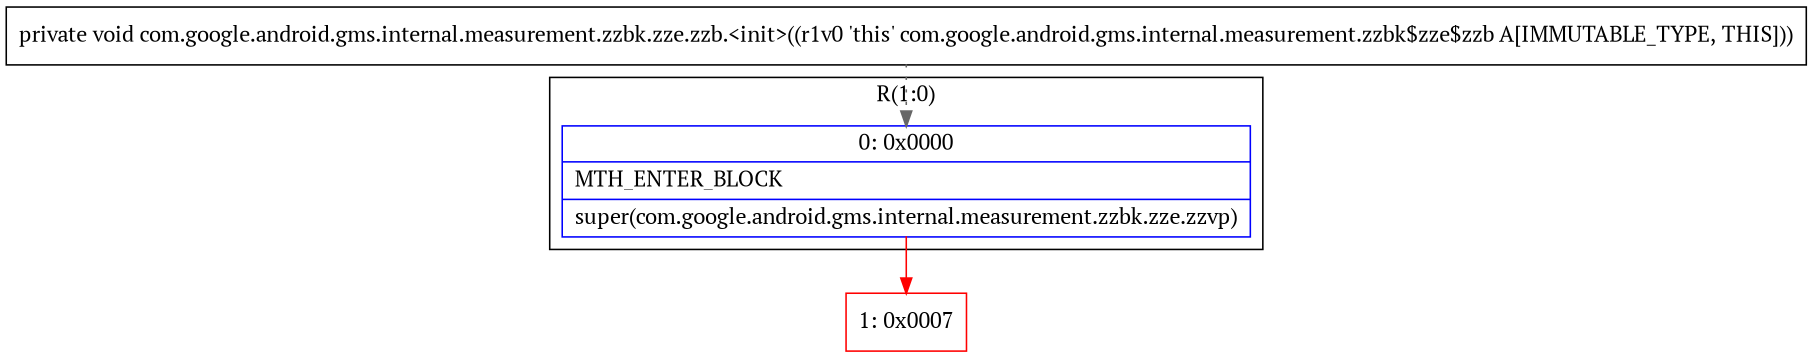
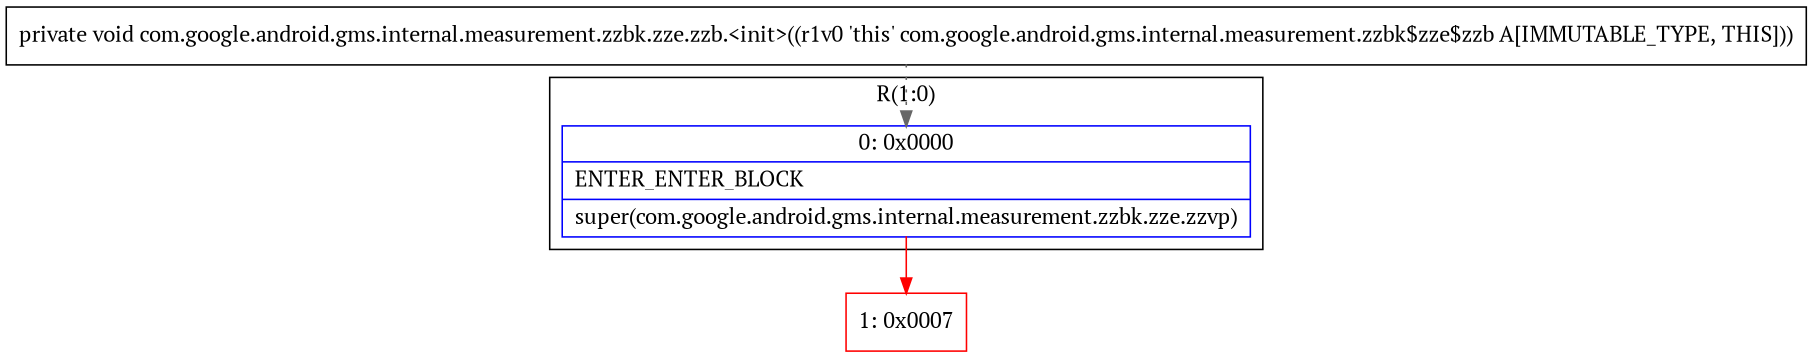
node "0: 0x0000": text "MTH_ENTER_BLOCK" -> "ENTER_ENTER_BLOCK"
